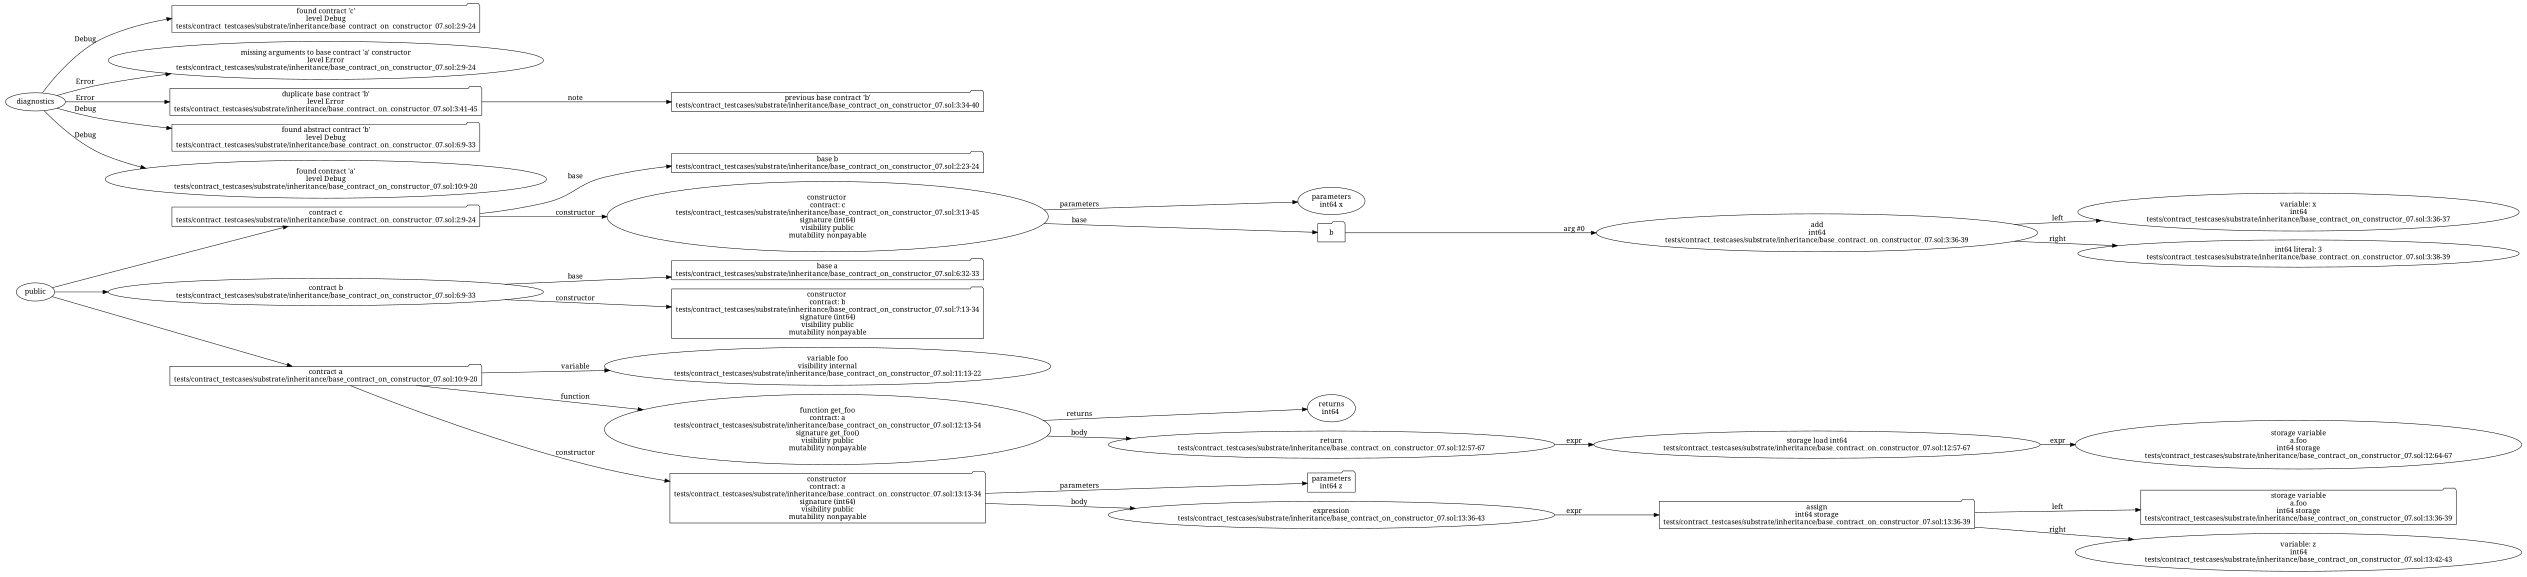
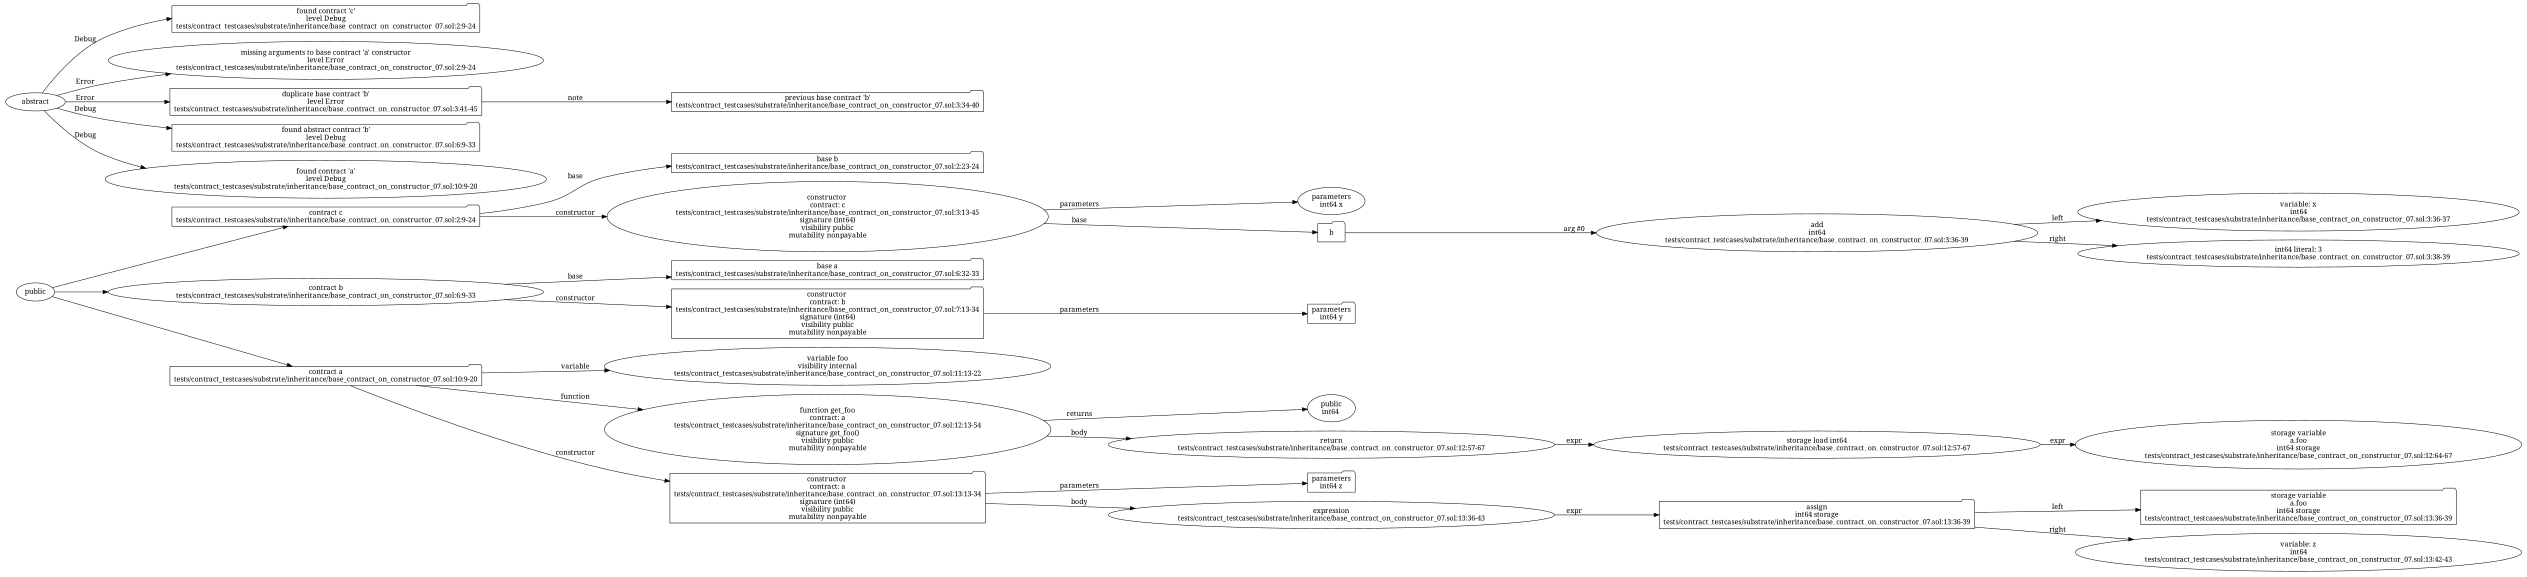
node "diagnostics": label "diagnostics" -> "abstract"
node "parameters int64 y": added
node "returns int64": label "returns int64" -> "public int64"
